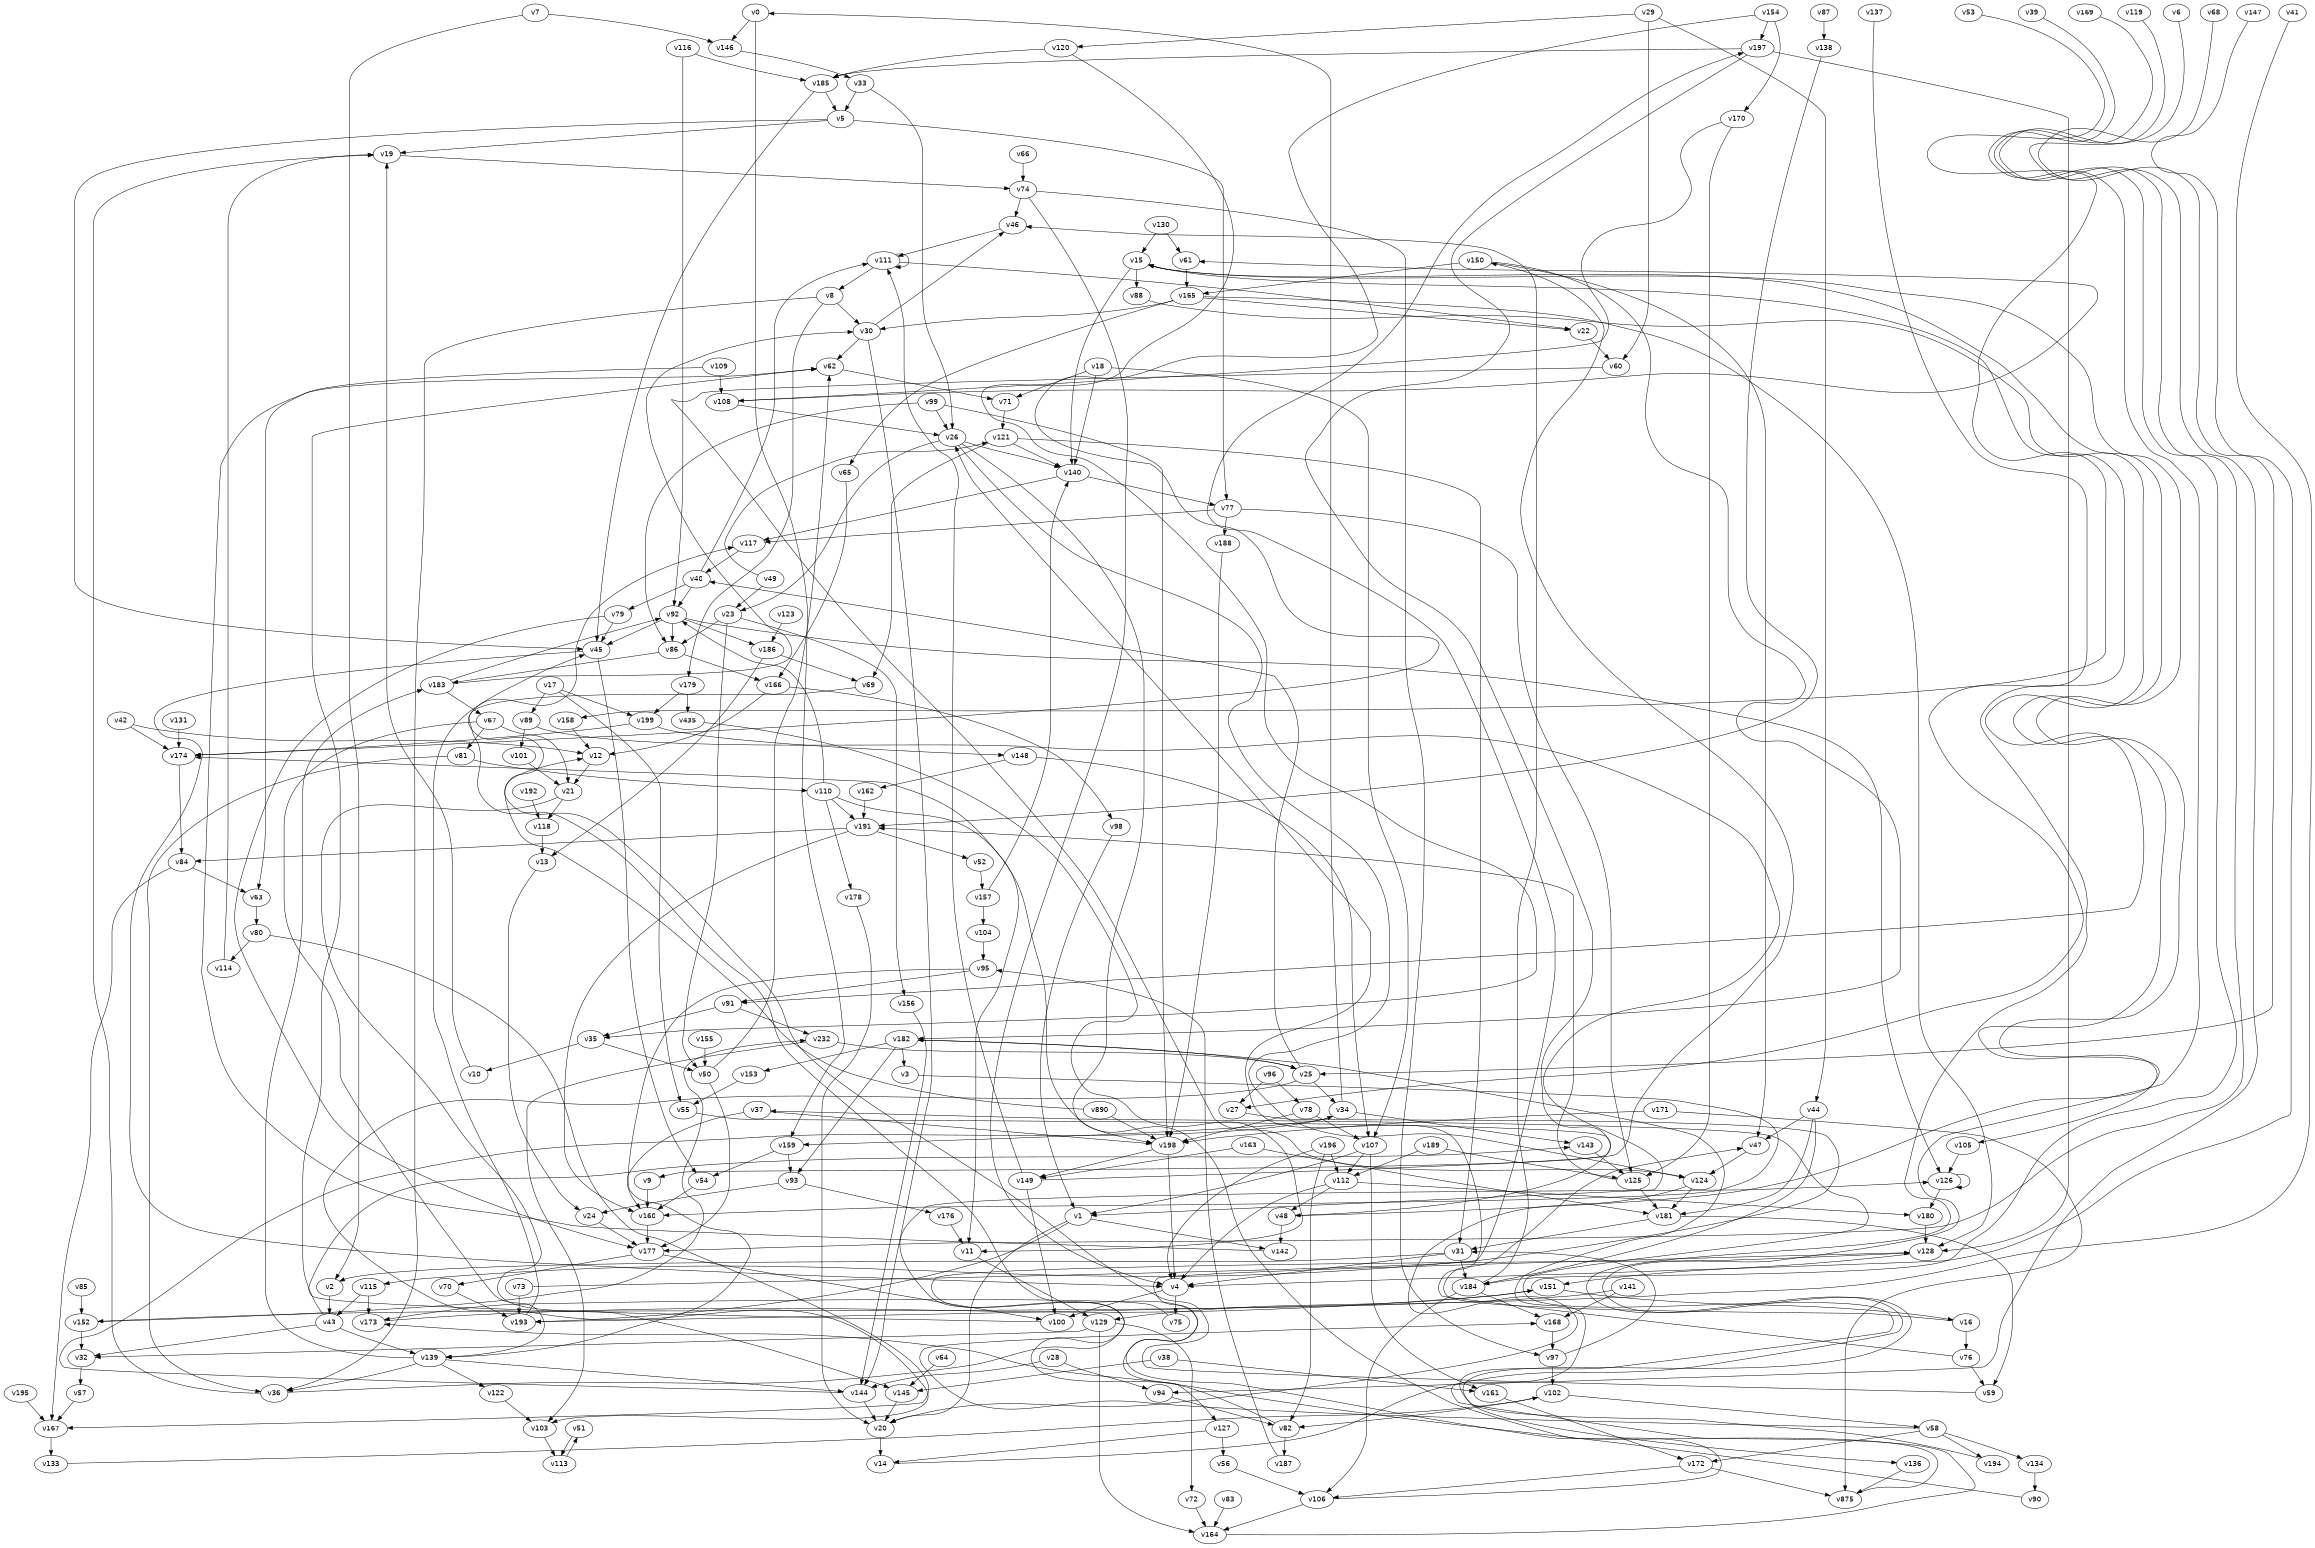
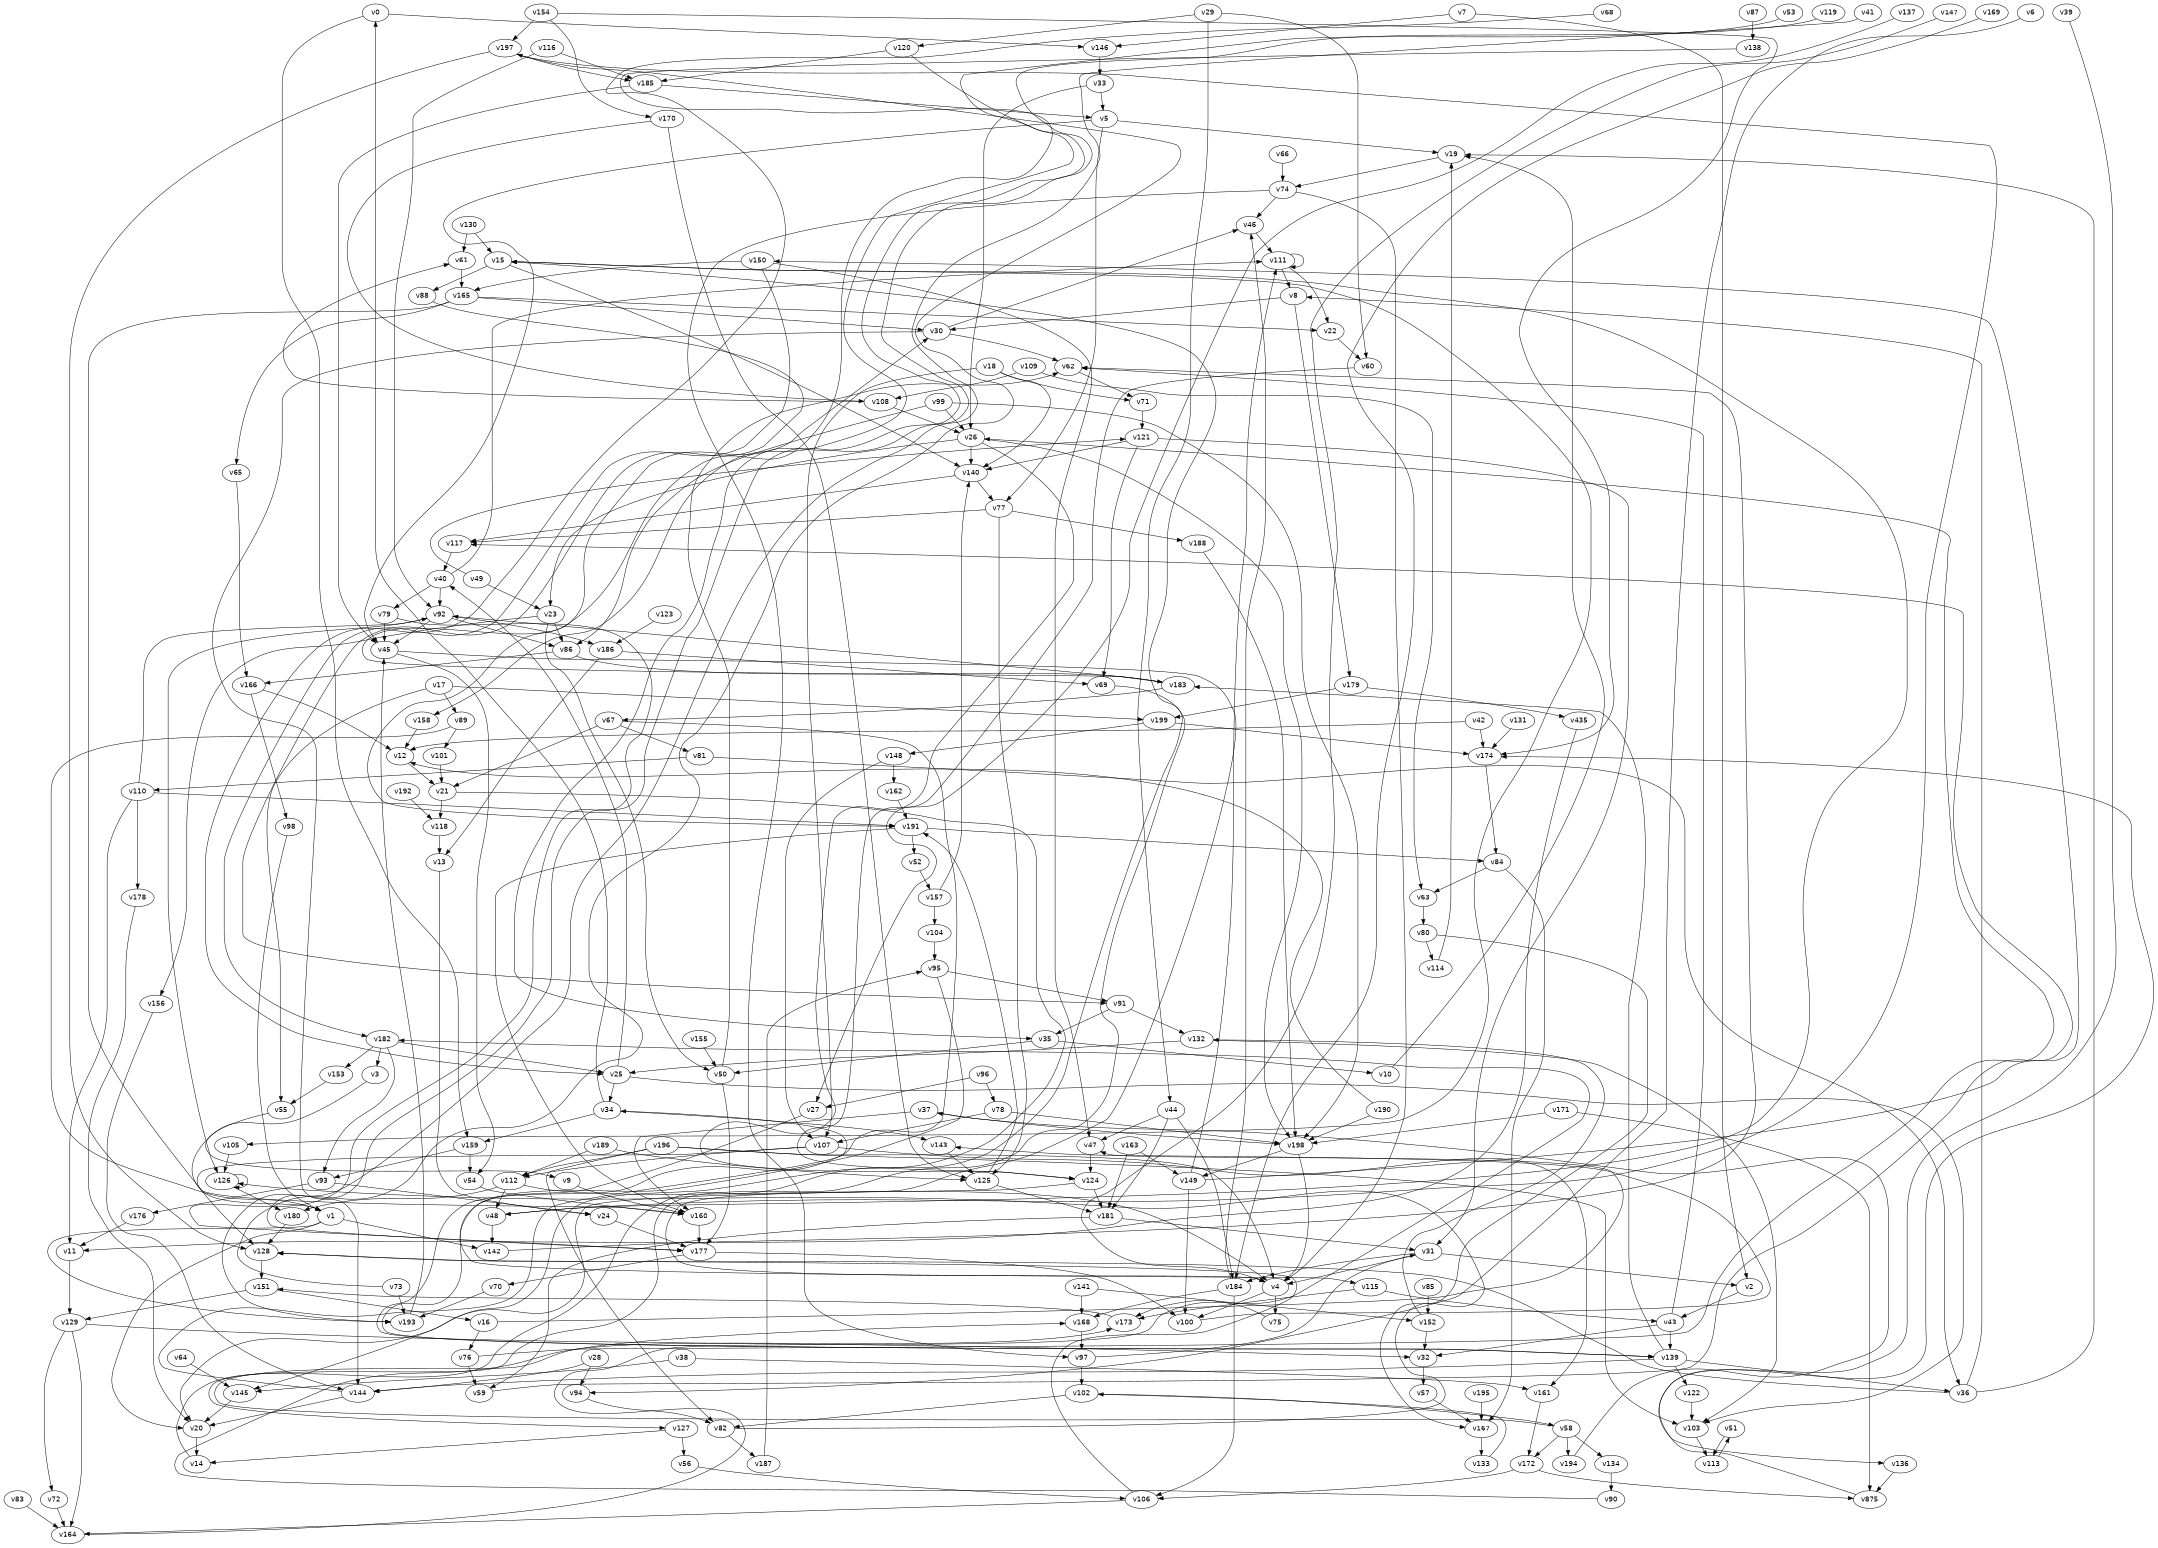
edge "v8" -> "v36": reversed
node "v232": label "v232" -> "v132"
node "v890": label "v890" -> "v190"
edge "v196" -> "v103": added
